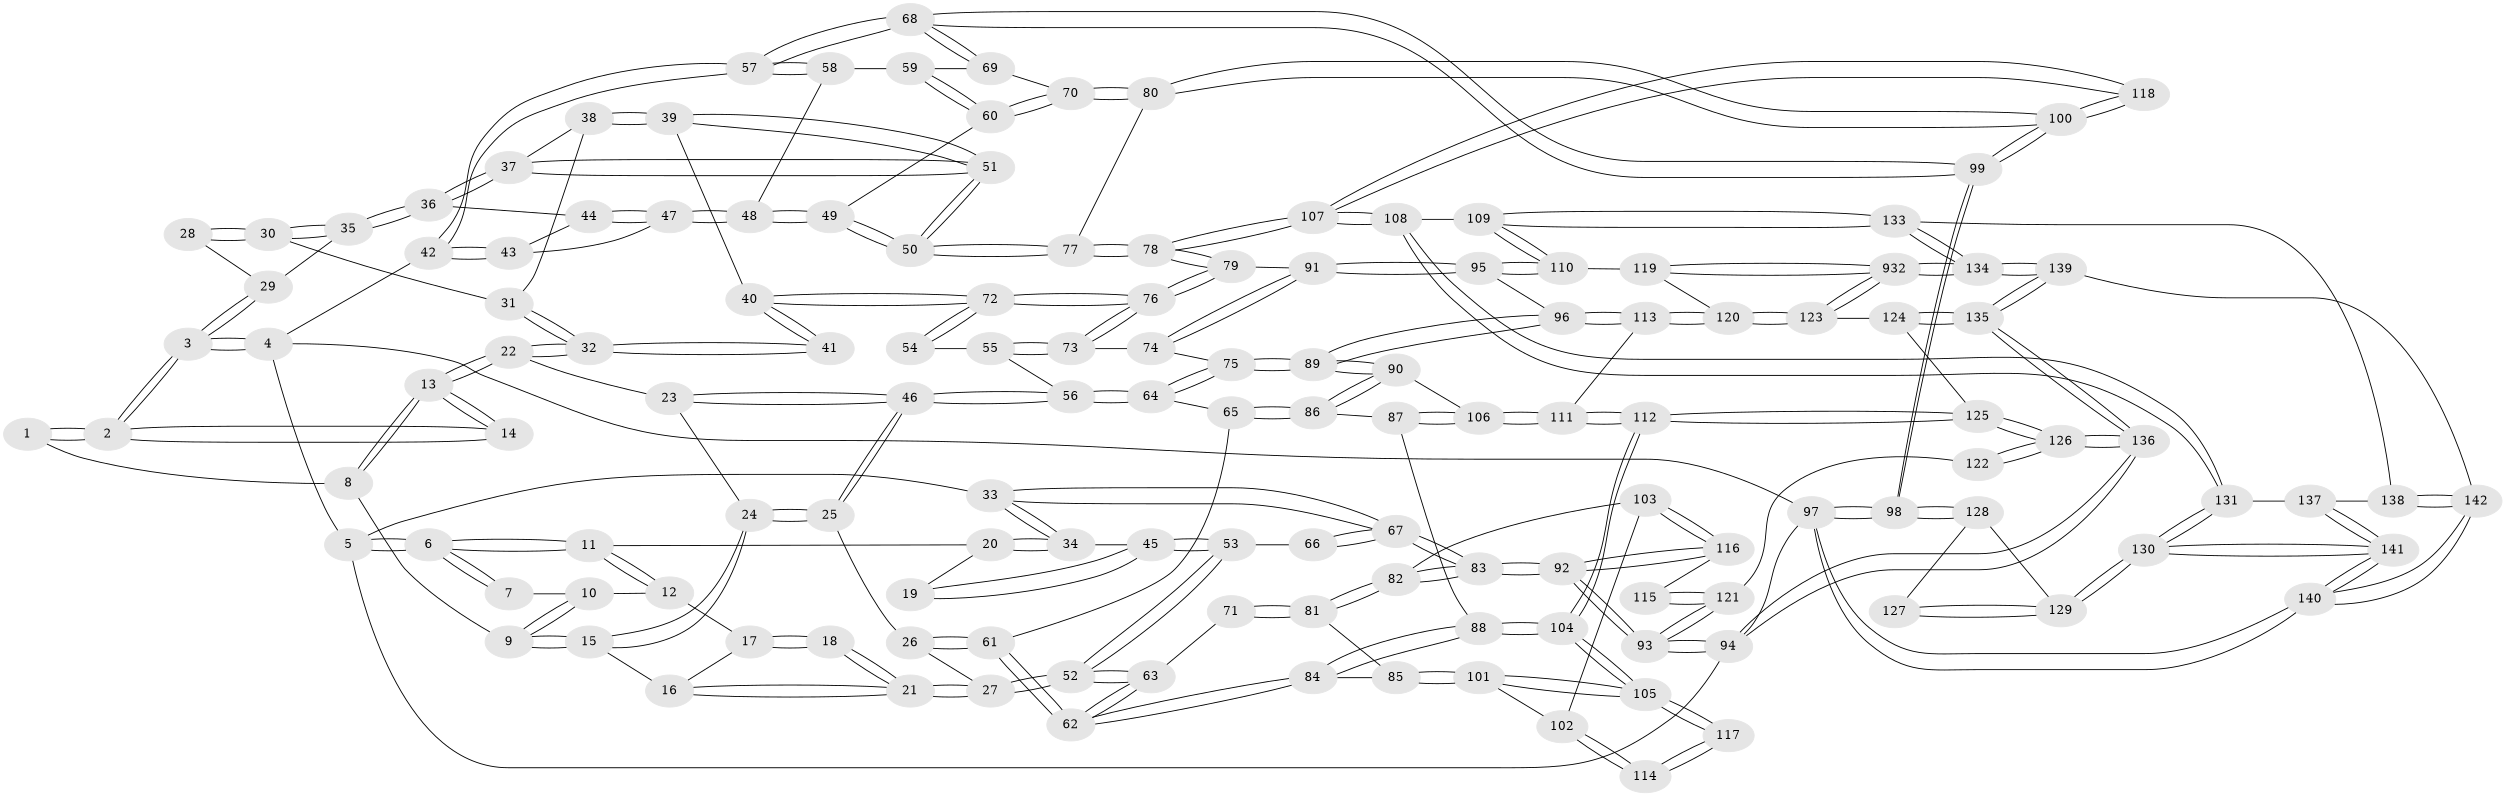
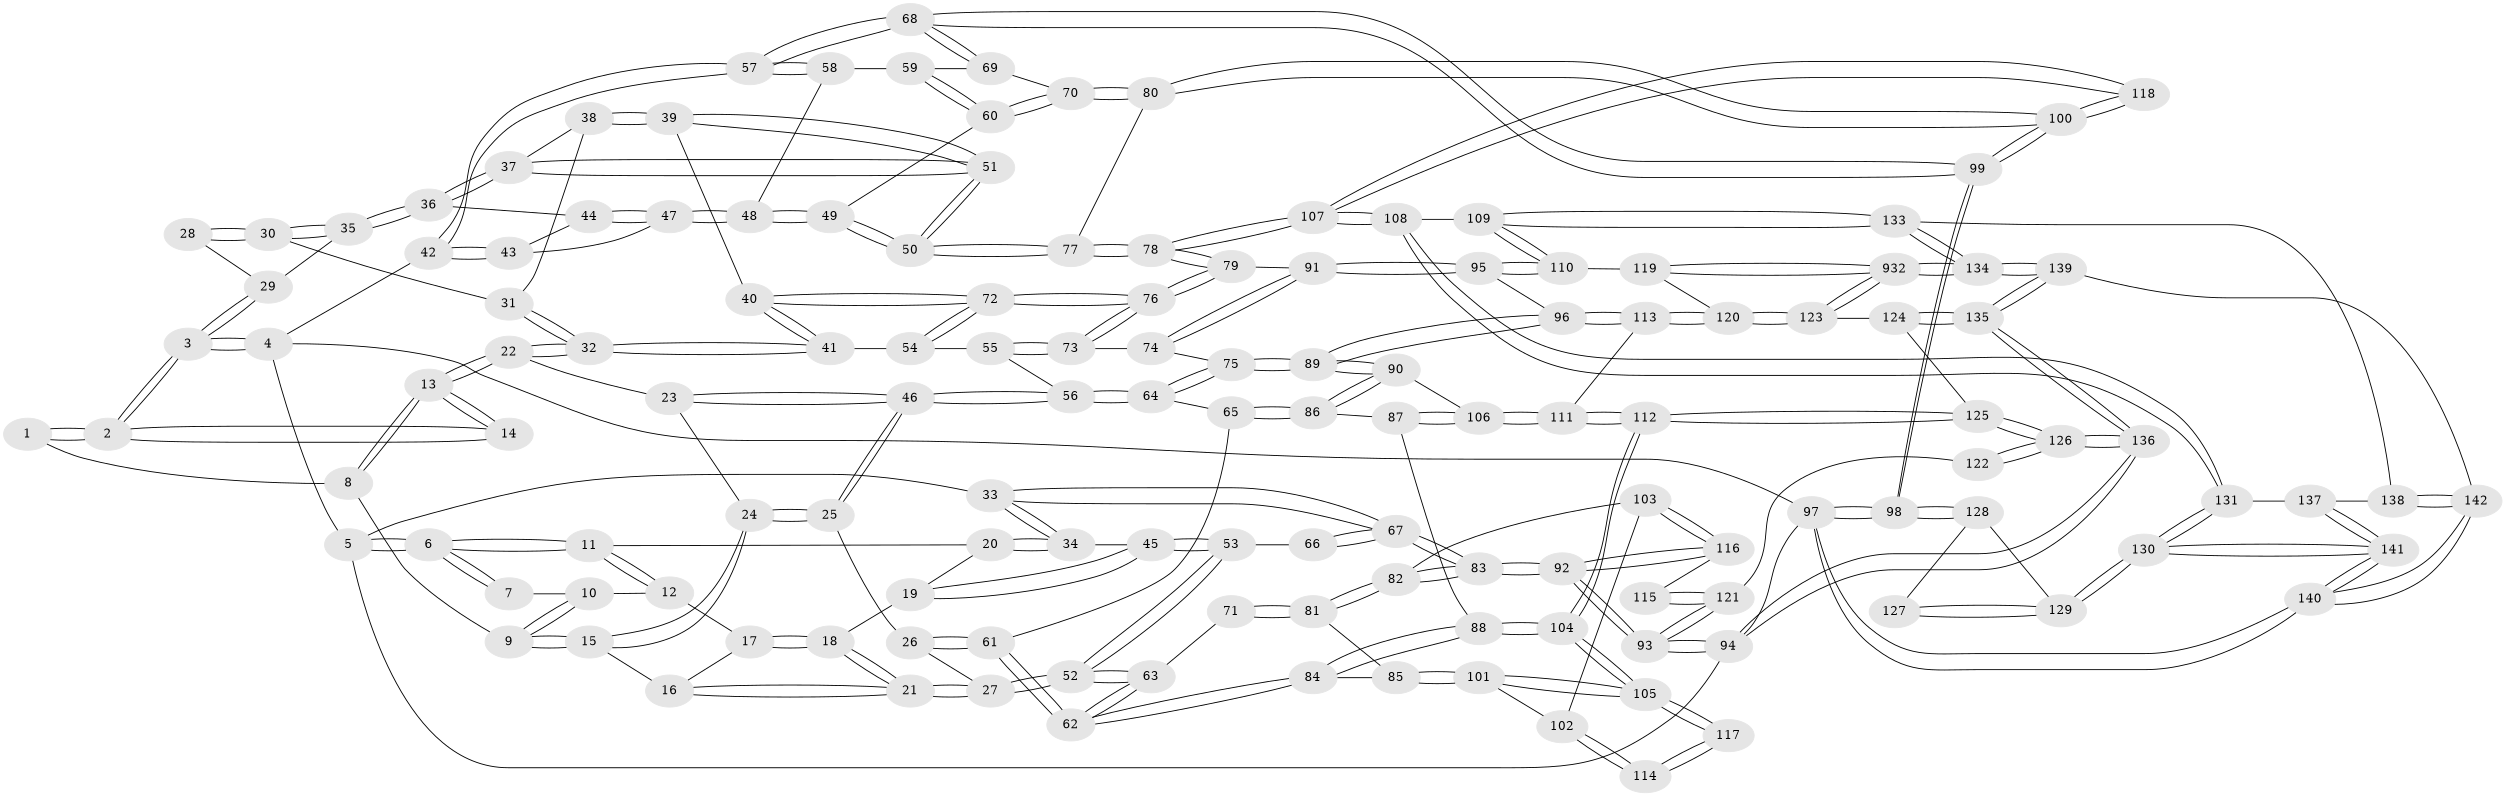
edge "41" -- "54": added
edge "19" -- "18": added
